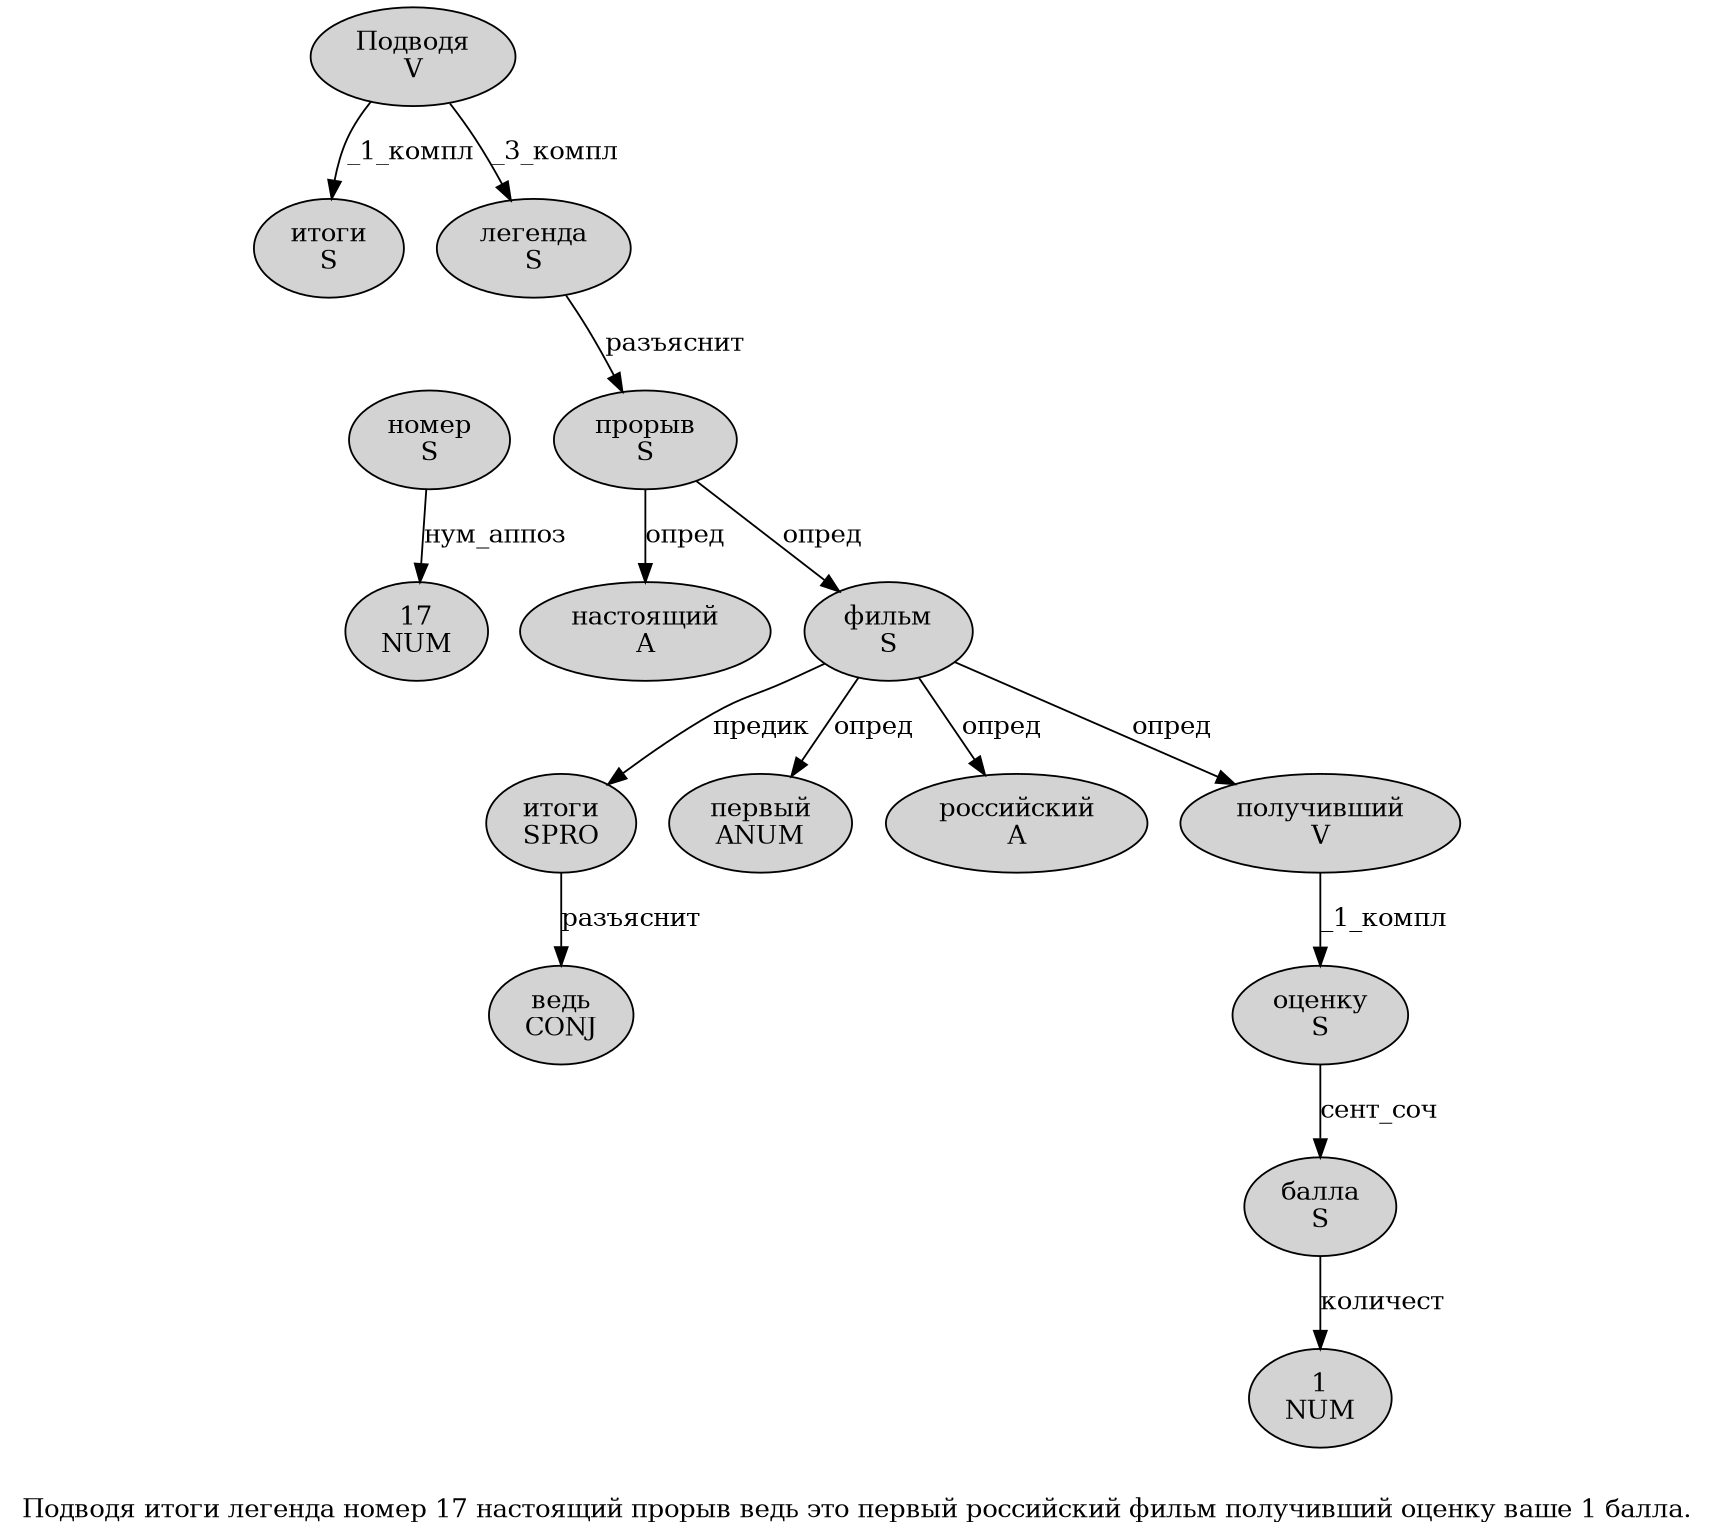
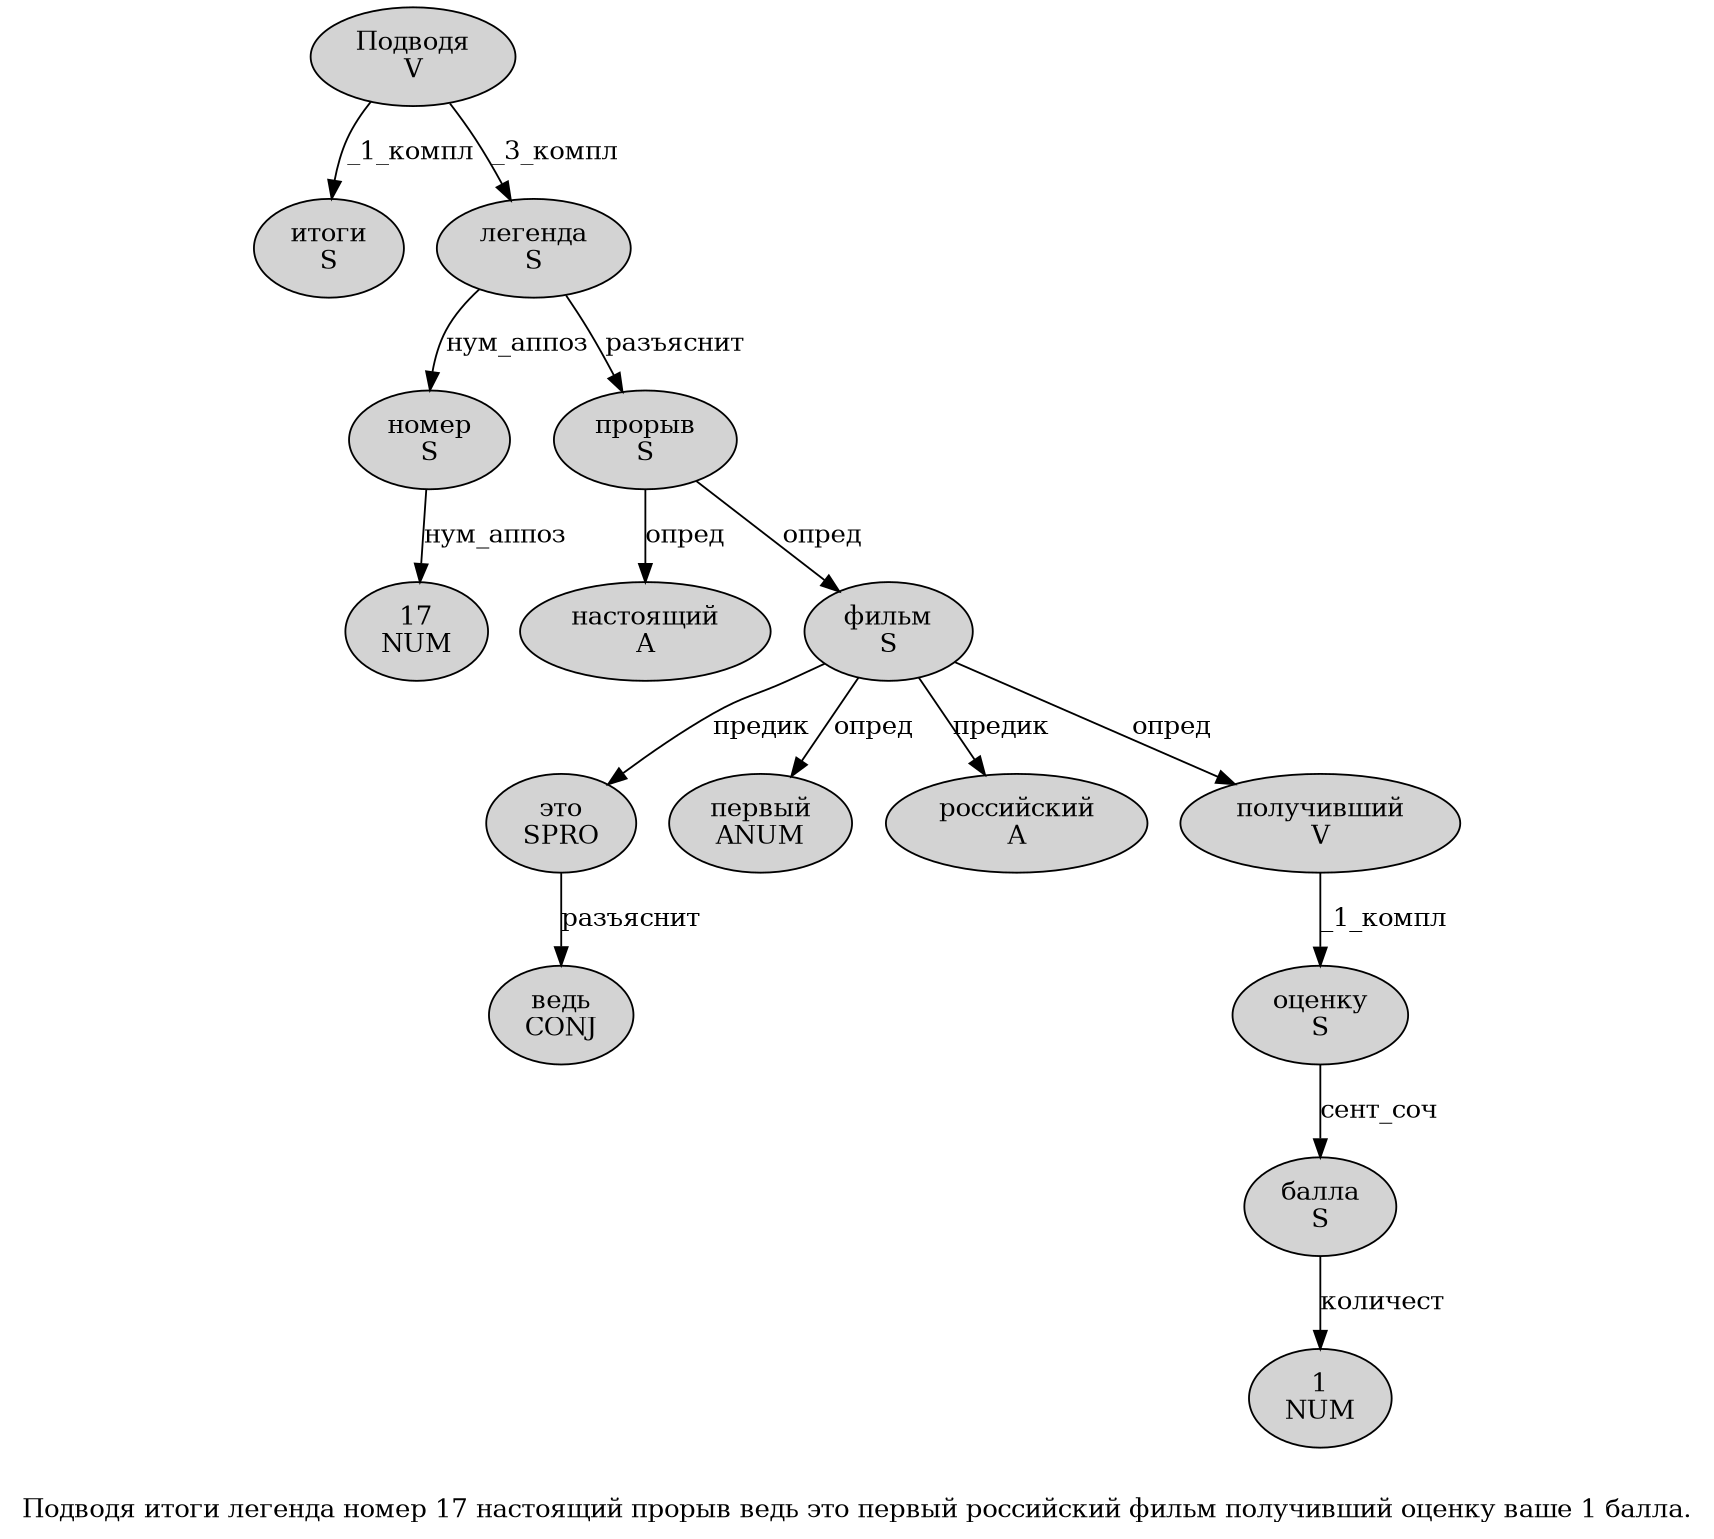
edge "легенда S" -> "номер S": added, label "нум_аппоз"
edge "фильм S" -> "российский A": label "опред" -> "предик"
node "итоги SPRO": label "итоги SPRO" -> "это SPRO"
